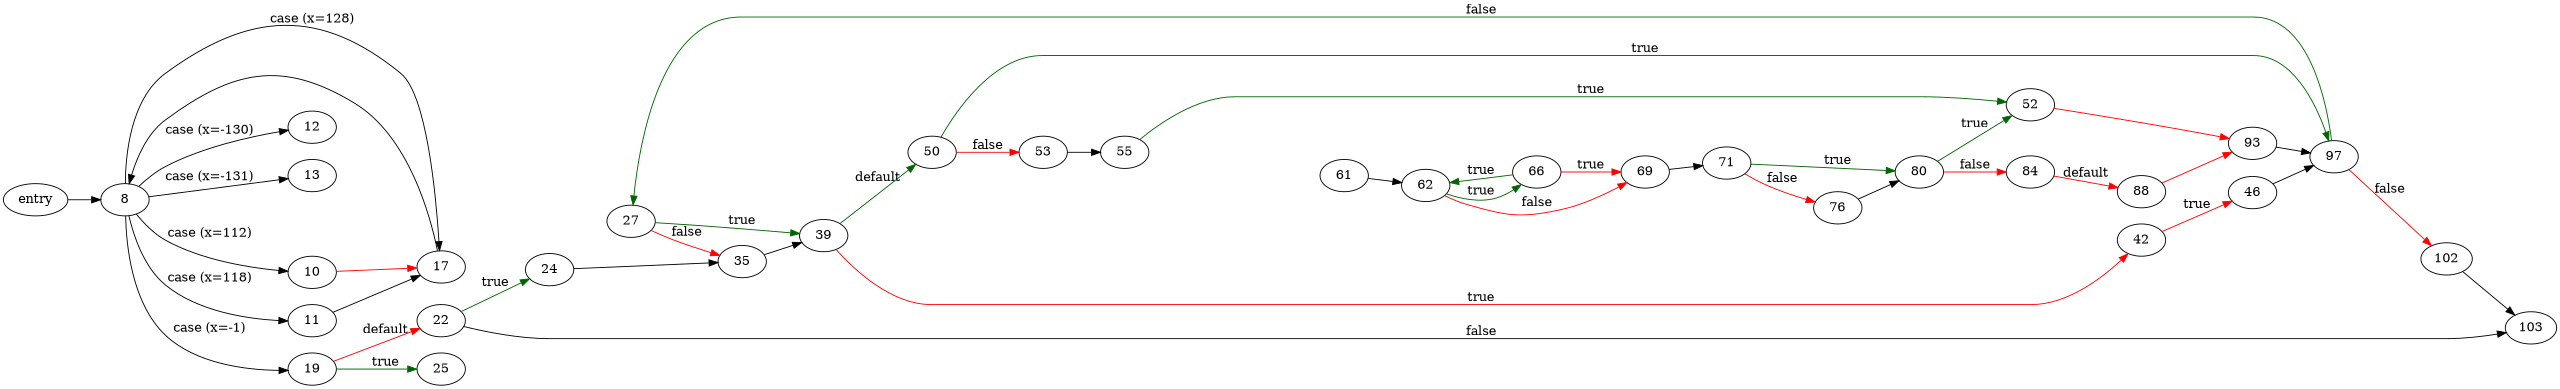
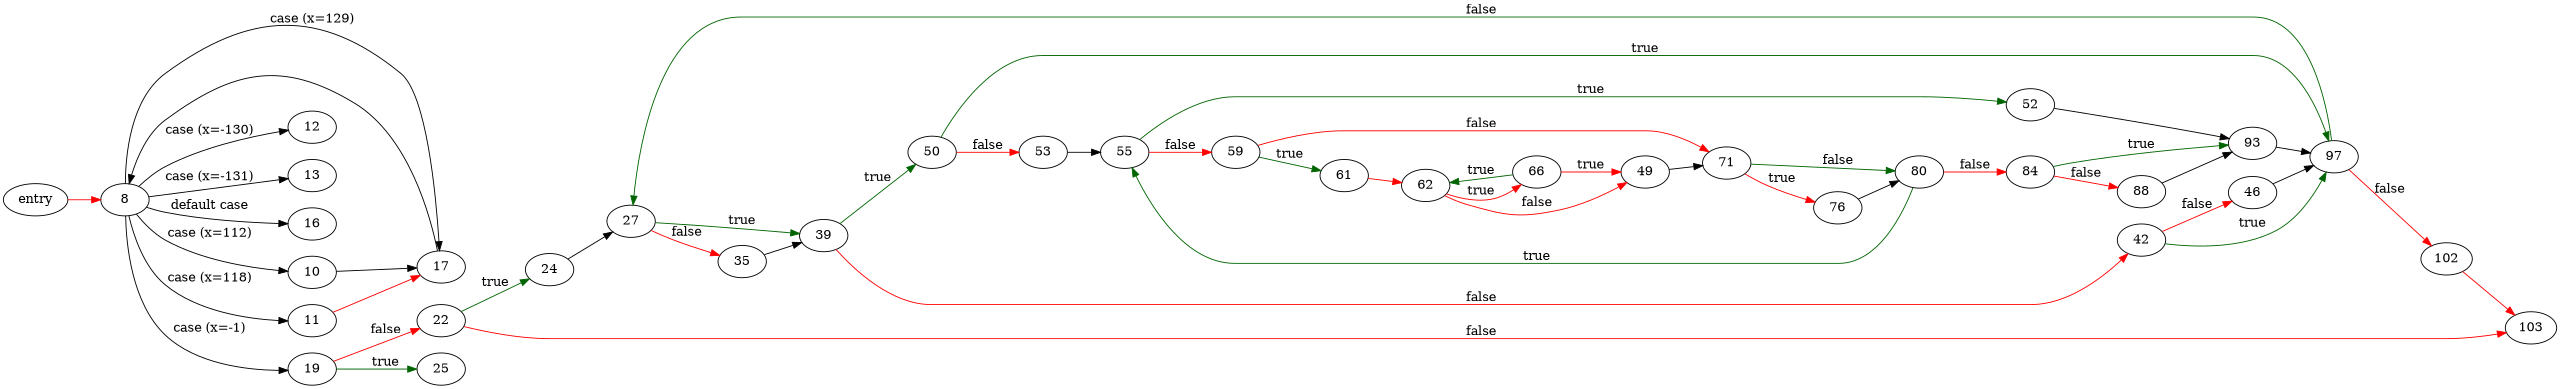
edge "8" -> "17": label "case (x=128)" -> "case (x=129)"
edge "52" -> "93": color red -> black
edge "80" -> "52": now "80" -> "55"
node "59": added
edge "84" -> "93": added, label "true"
edge "71" -> "80": label "true" -> "false"
edge "88" -> "93": color red -> black
node "69": label "69" -> "49"
edge "84" -> "88": label "default" -> "false"
edge "39" -> "50": label "default" -> "true"
edge "71" -> "76": label "false" -> "true"
edge "61" -> "62": color black -> red
edge "entry" -> "8": color black -> red
edge "62" -> "66": color darkgreen -> red
edge "42" -> "46": label "true" -> "false"
node "16": added
edge "42" -> "97": added, label "true"
edge "24" -> "35": now "24" -> "27"
edge "10" -> "17": color red -> black
edge "102" -> "103": color black -> red
edge "11" -> "17": color black -> red
edge "39" -> "42": label "true" -> "false"
edge "19" -> "22": label "default" -> "false"
edge "22" -> "103": color black -> red
